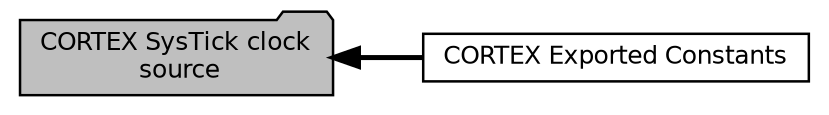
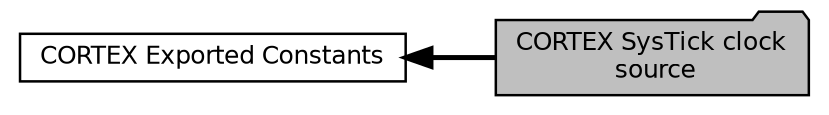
edge "CORTEX Exported Constants" -> "CORTEX SysTick clock source": reversed
